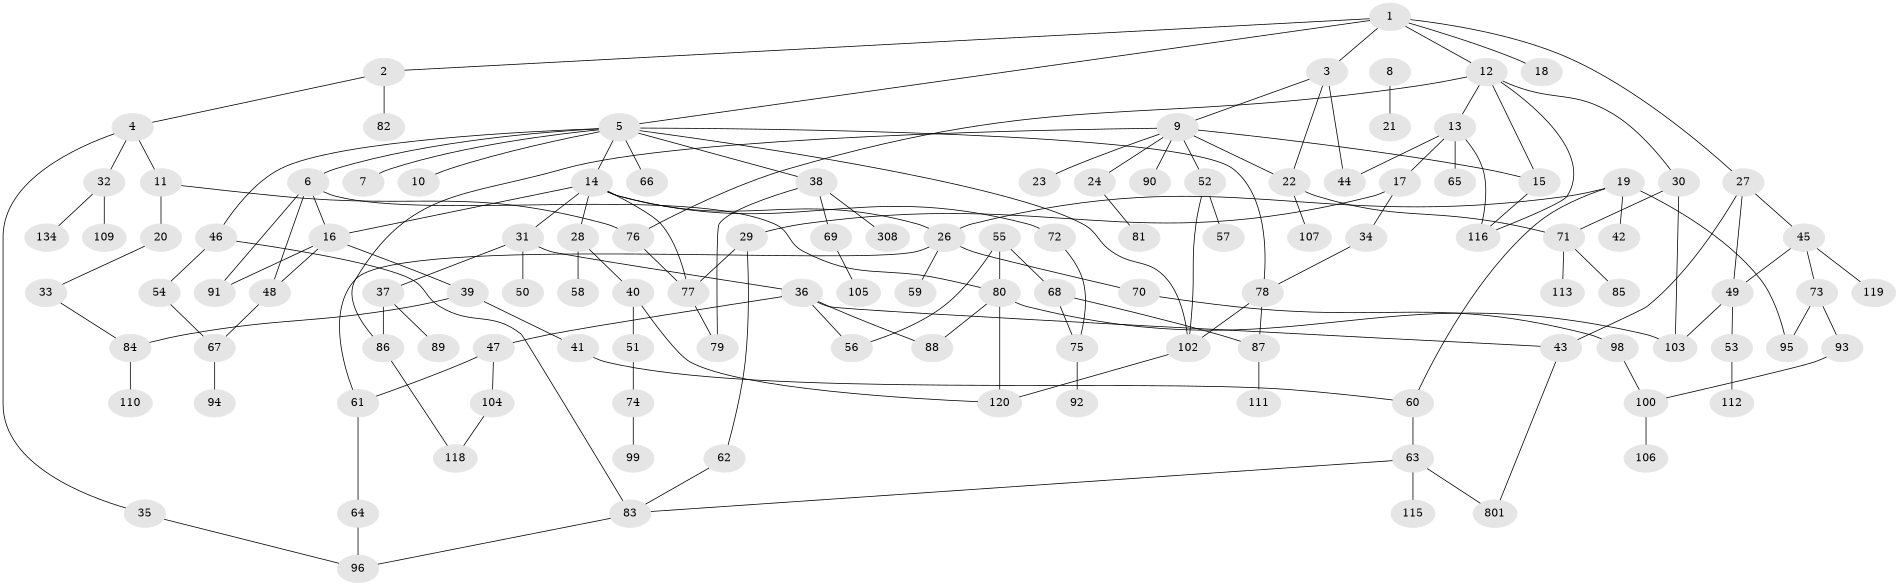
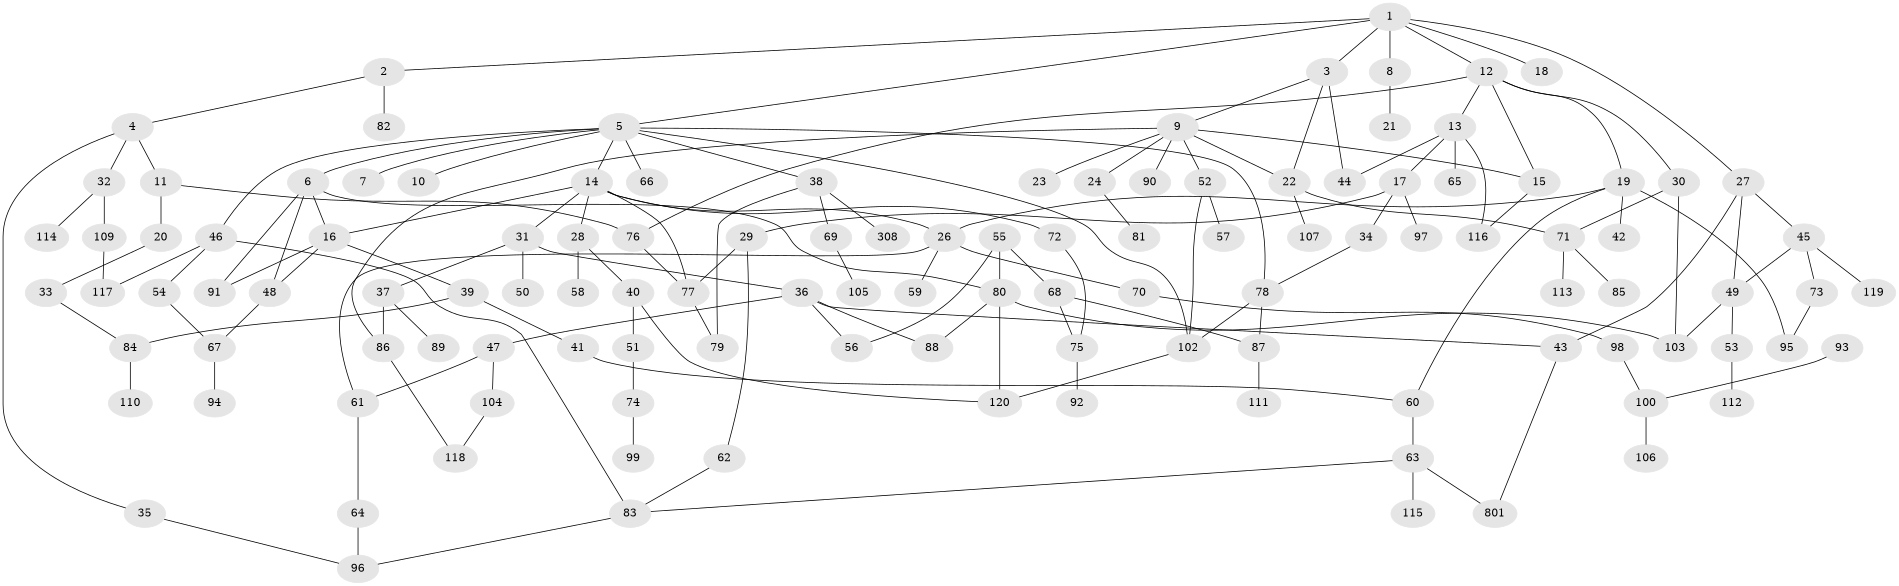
edge "1" -- "8": added
edge "12" -- "116": now "12" -- "19"
node "134": label "134" -> "114"
node "97": added
node "117": added
edge "73" -- "93": removed
